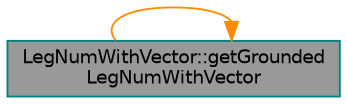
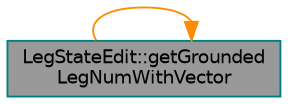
node "LegNumWithVector::getGrounded LegNumWithVector": label "LegNumWithVector::getGrounded LegNumWithVector" -> "LegStateEdit::getGrounded LegNumWithVector"
